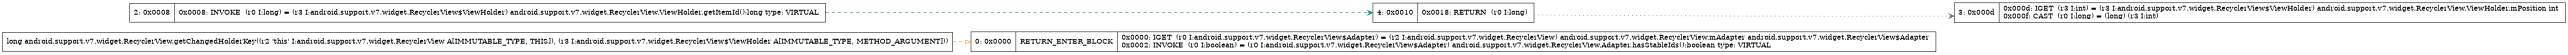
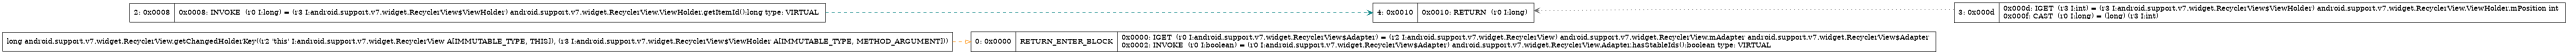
node "4: 0x0010": text "0x0018: RETURN  (r0 I:long)" -> "0x0010: RETURN  (r0 I:long)"
edge "4: 0x0010" -> "3: 0x000d": reversed
